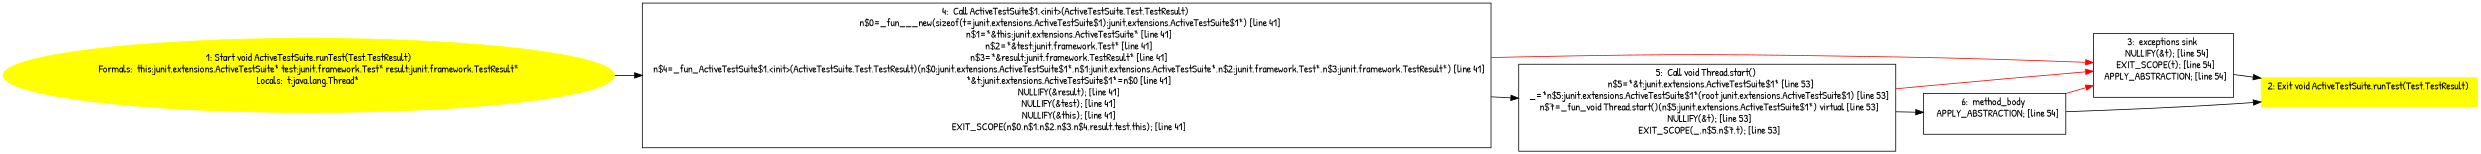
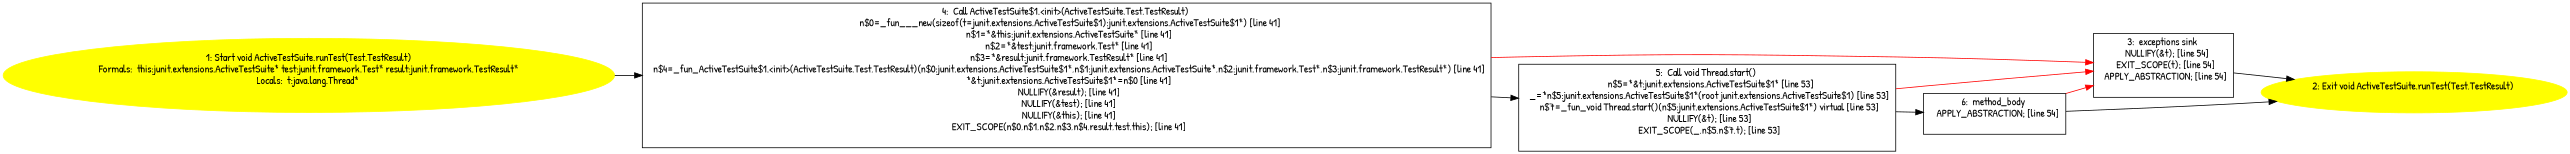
node "2: Exit void ActiveTestSuite.runTest(Test,TestResult)": shape box -> ellipse
